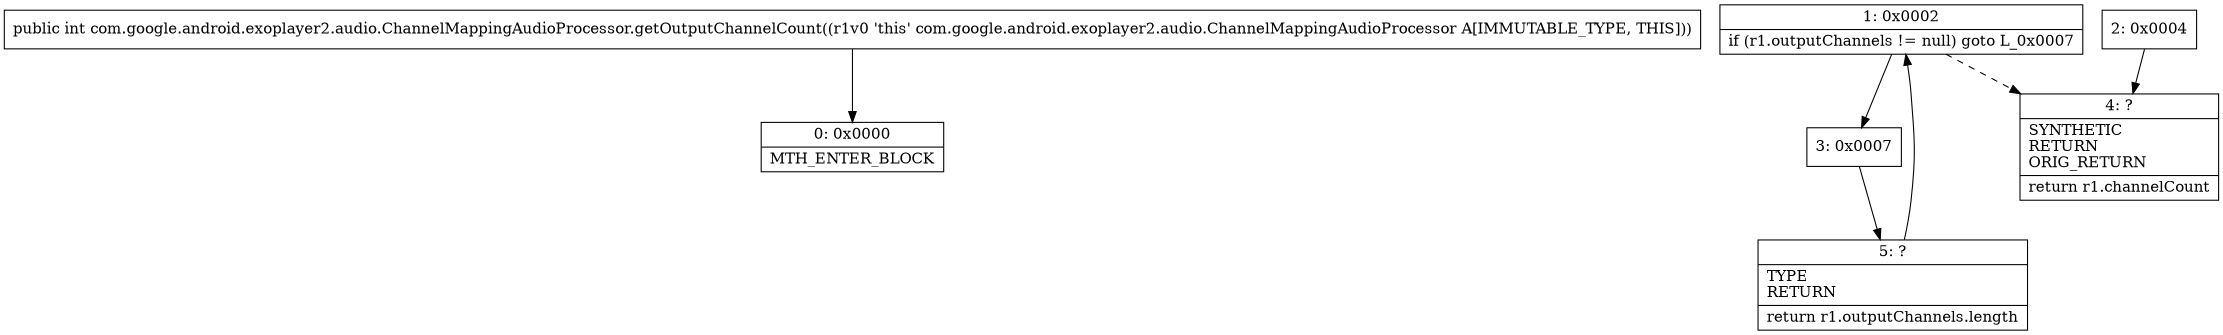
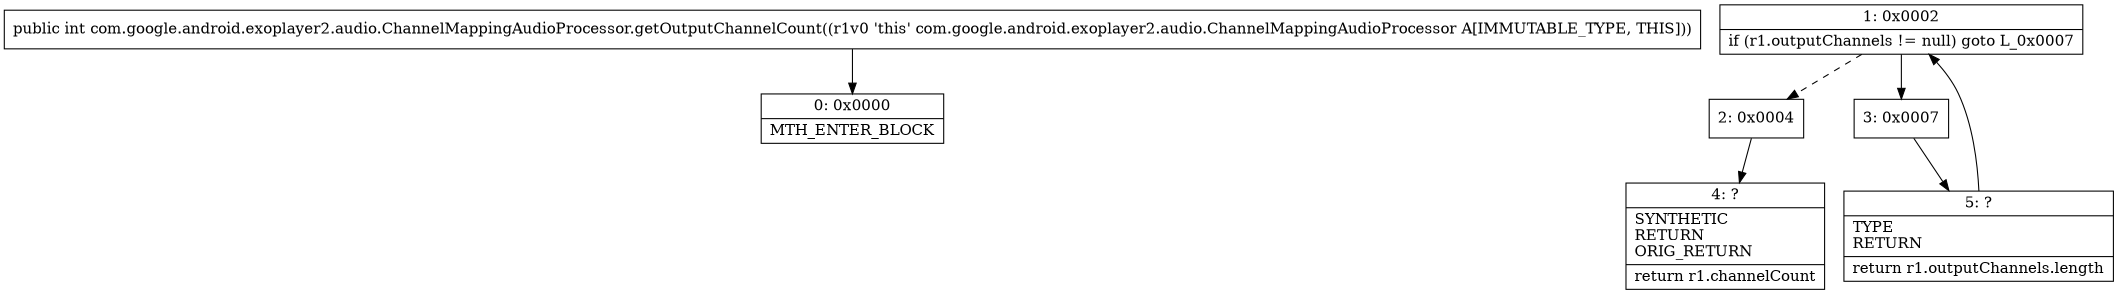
edge "1: 0x0002" -> "4: ?": now "1: 0x0002" -> "2: 0x0004"
